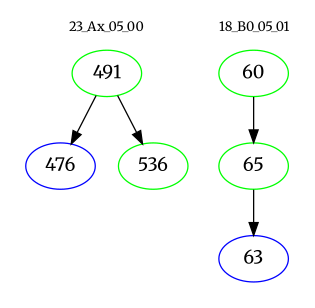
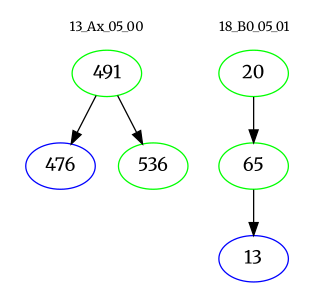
cluster "23_Ax_05_00": label "23_Ax_05_00" -> "13_Ax_05_00"
node "60": label "60" -> "20"
node "63": label "63" -> "13"
